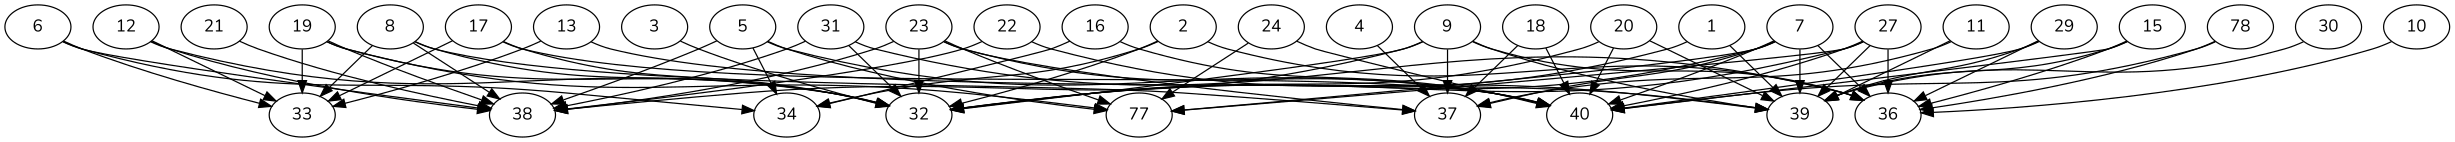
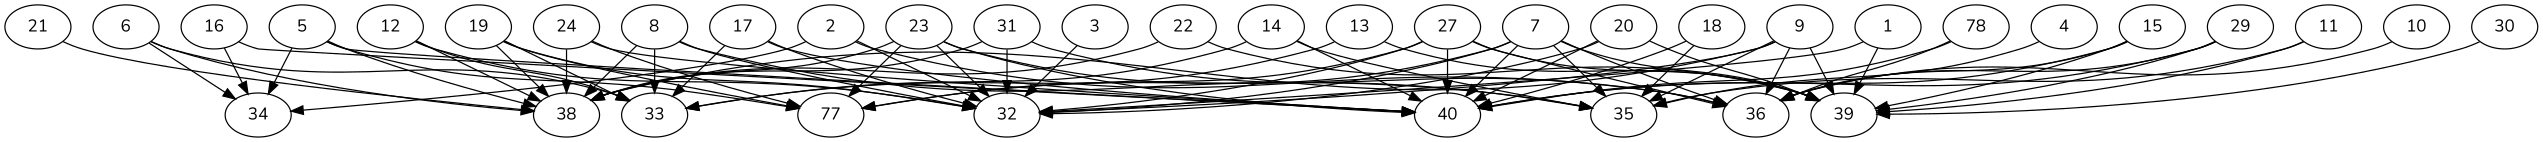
node "14": added
edge "24" -> "38": added
node "37": label "37" -> "35"
